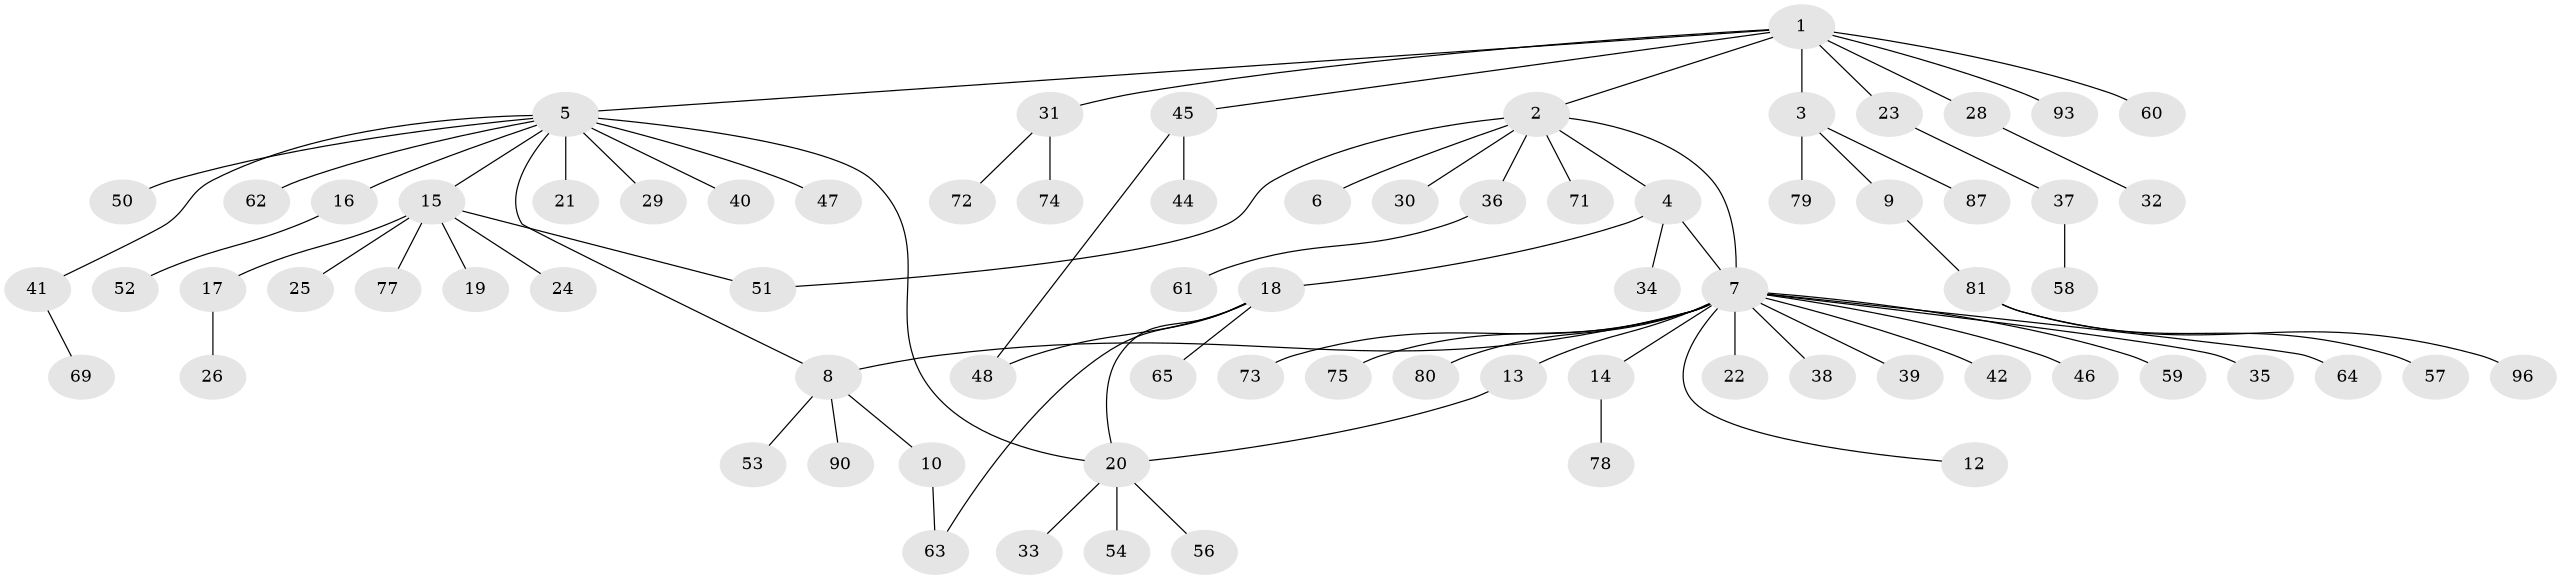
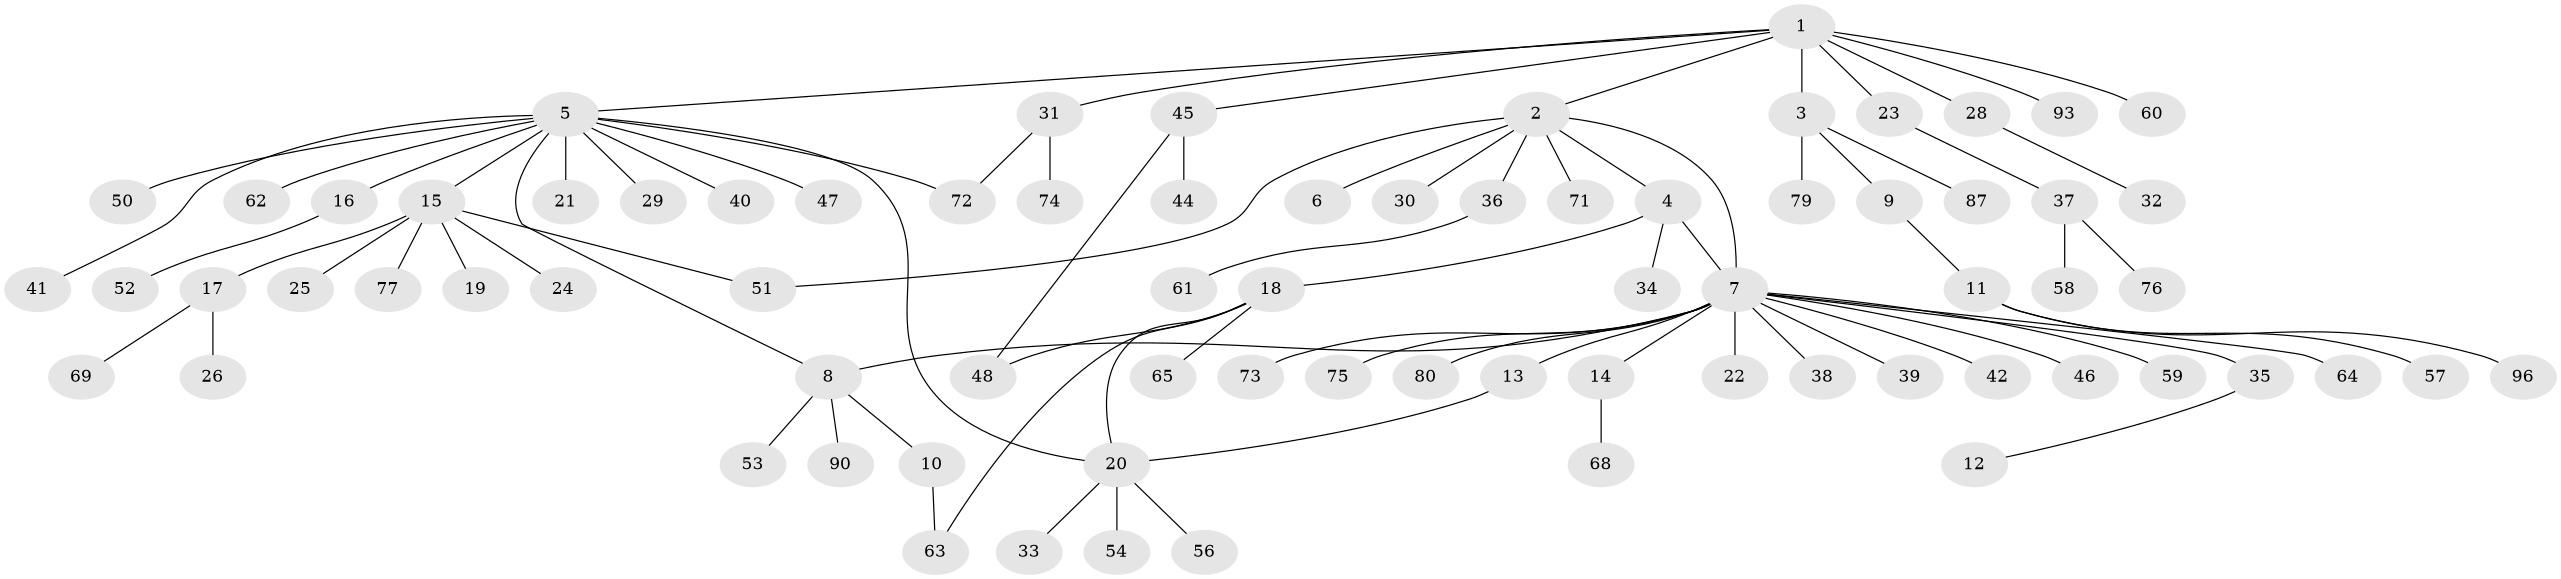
edge "5" -- "72": added
node "81": label "81" -> "11"
node "76": added
edge "41" -- "69": now "17" -- "69"
edge "7" -- "12": now "35" -- "12"
node "78": label "78" -> "68"
